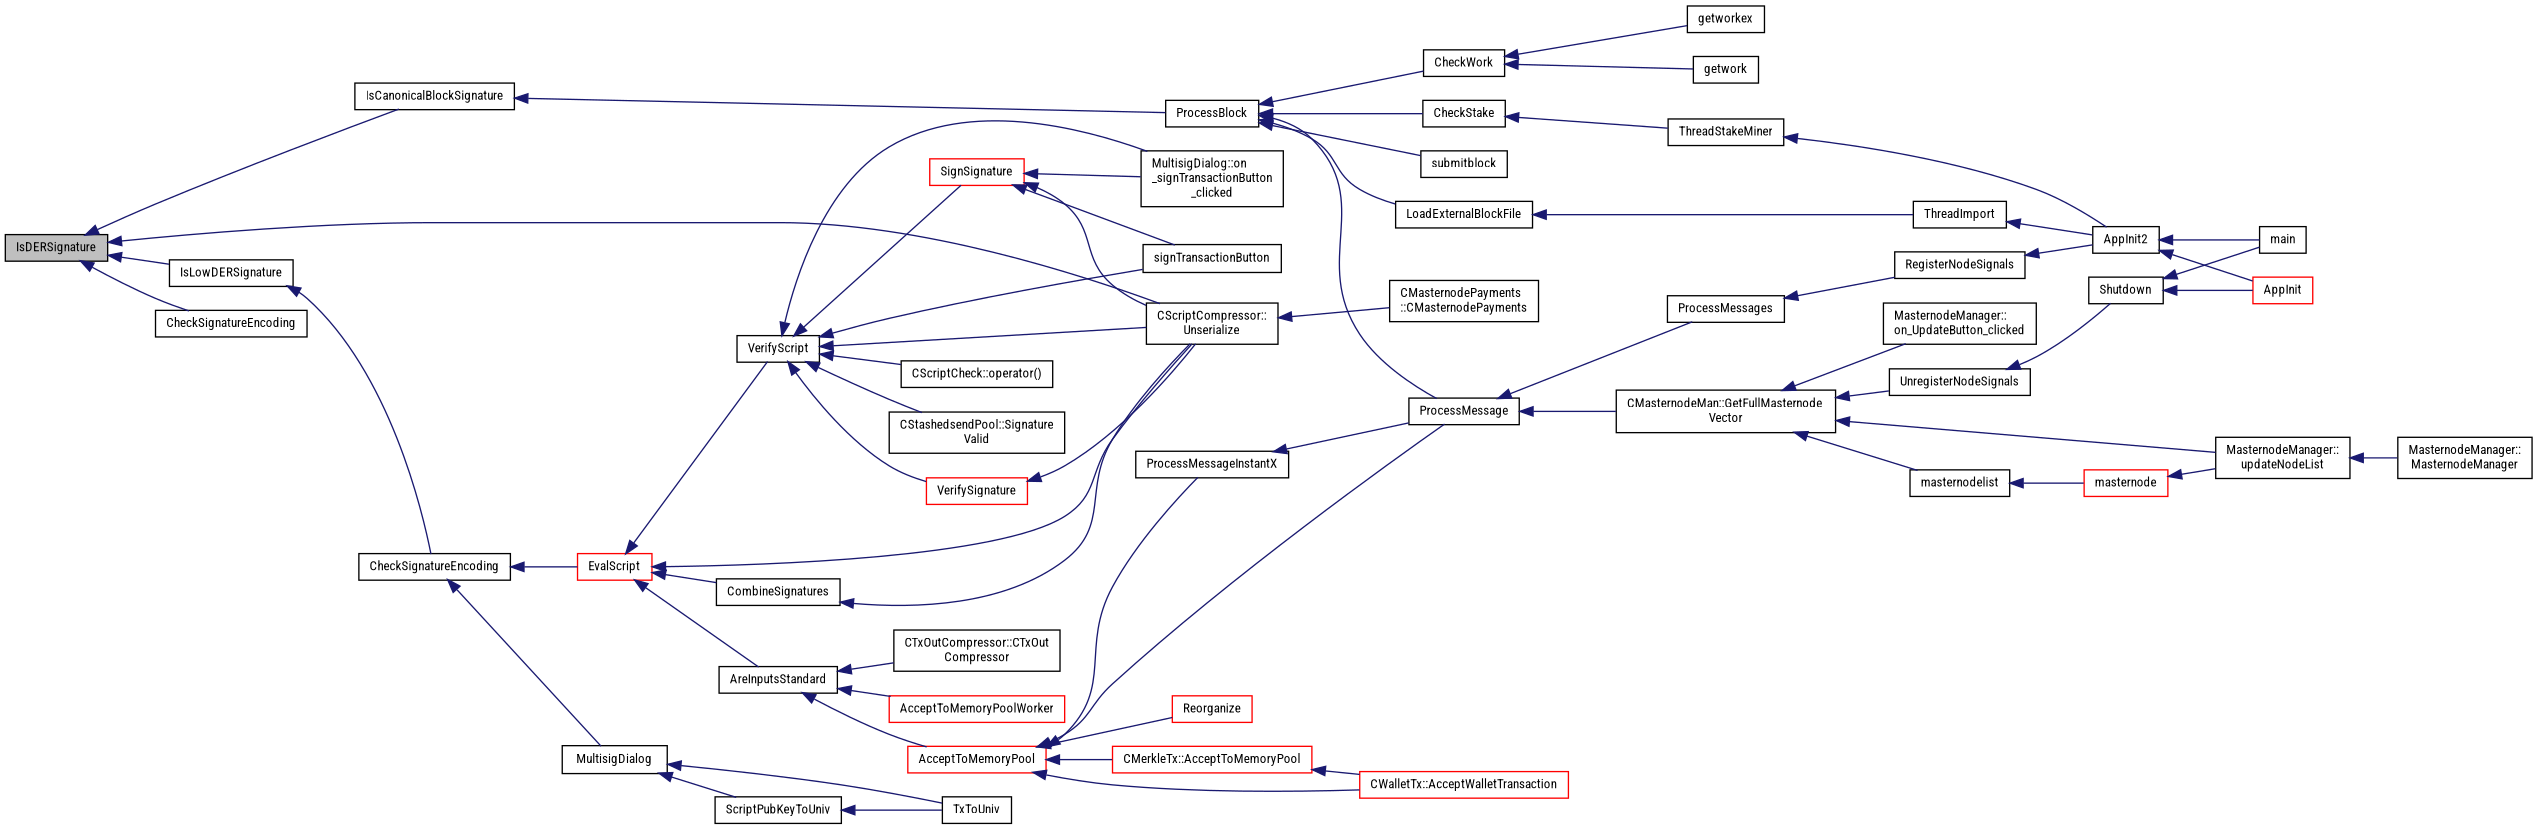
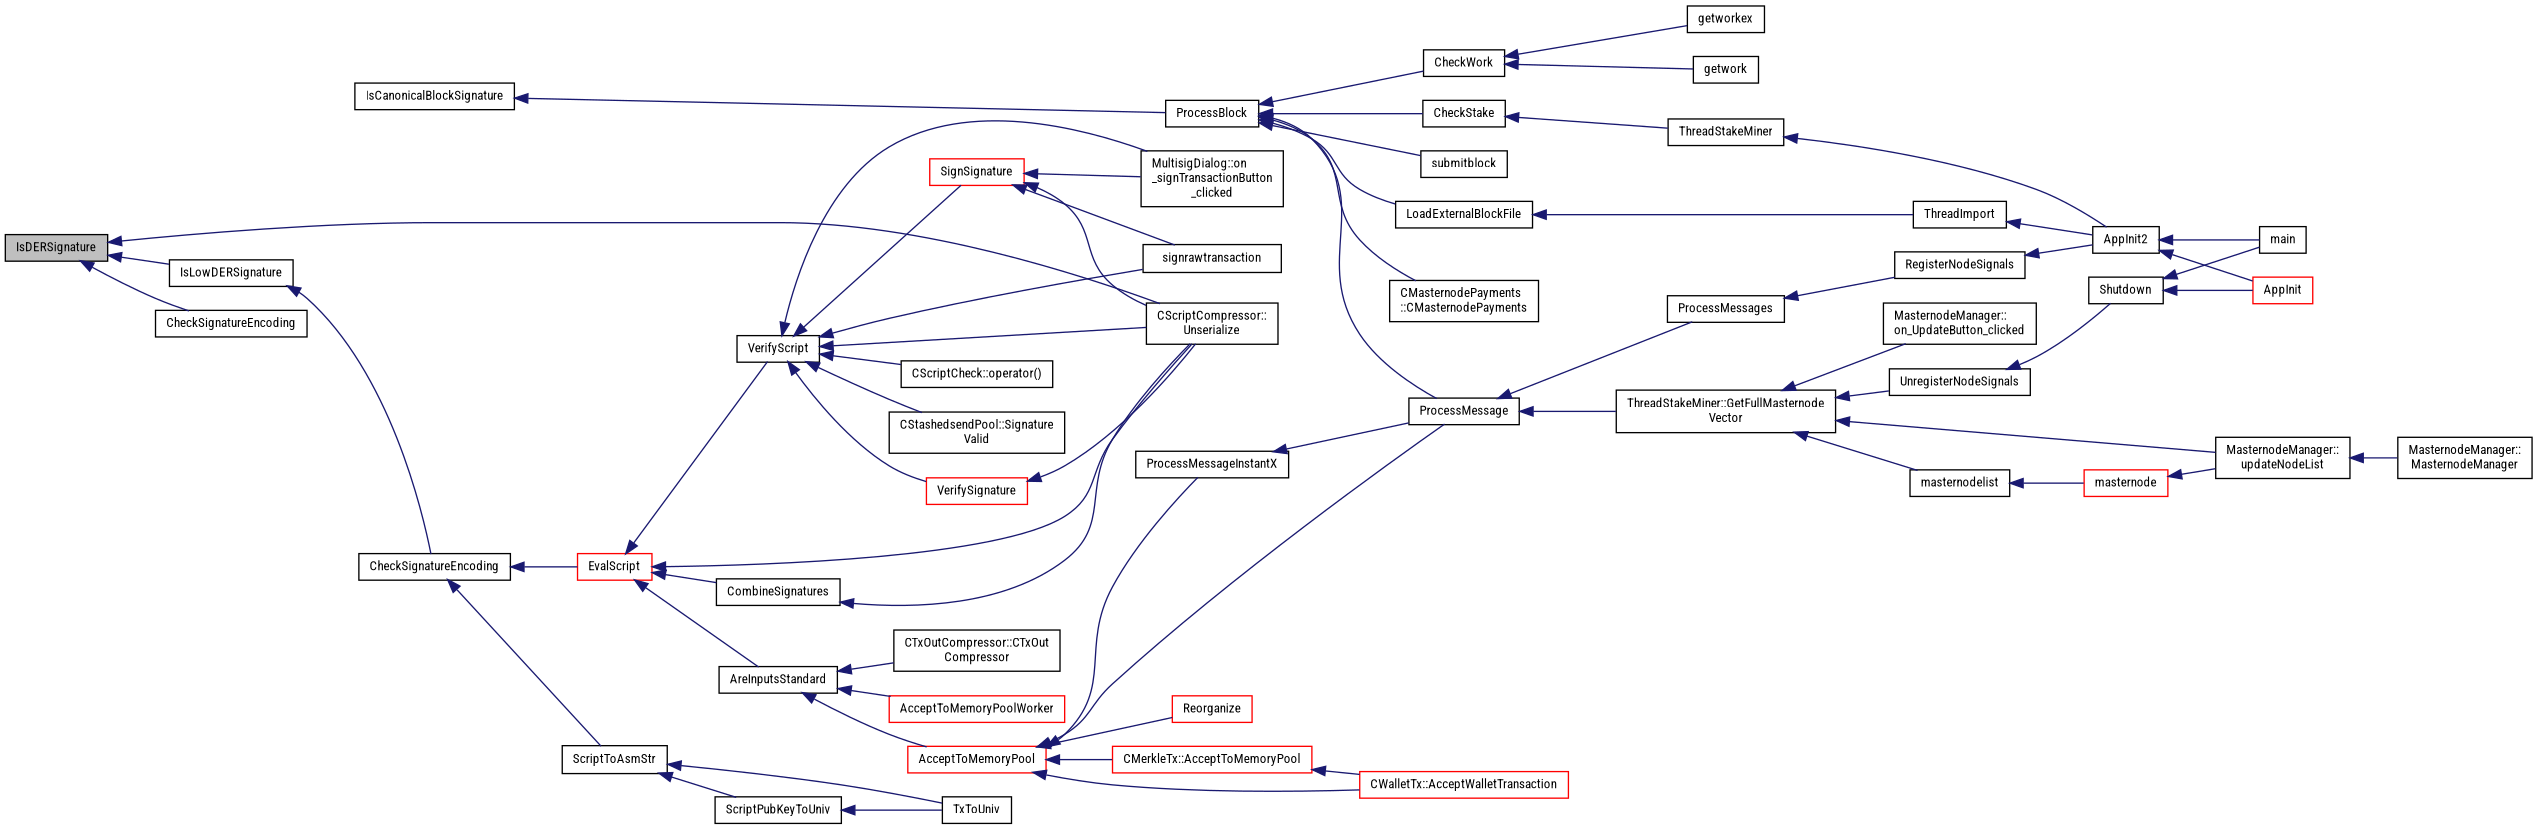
edge "IsCanonicalBlockSignature" -> "IsDERSignature": removed
node "signTransactionButton": label "signTransactionButton" -> "signrawtransaction"
edge "CMasternodePayments ::CMasternodePayments" -> "CScriptCompressor:: Unserialize": now "CMasternodePayments ::CMasternodePayments" -> "ProcessBlock"
node "CMasternodeMan::GetFullMasternode Vector": label "CMasternodeMan::GetFullMasternode Vector" -> "ThreadStakeMiner::GetFullMasternode Vector"
node "MultisigDialog": label "MultisigDialog" -> "ScriptToAsmStr"
